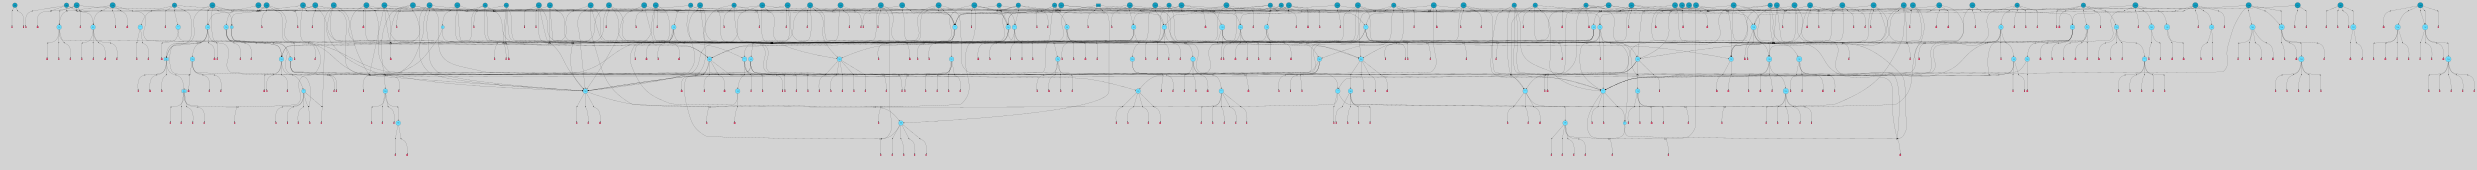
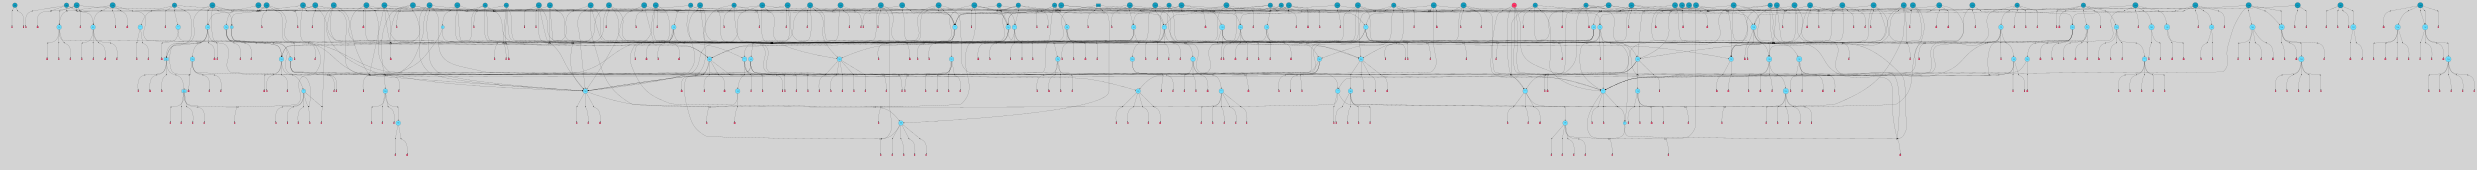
node "T793": fillcolor #1199bb -> #ff3366
